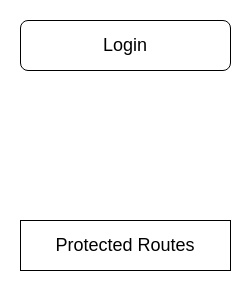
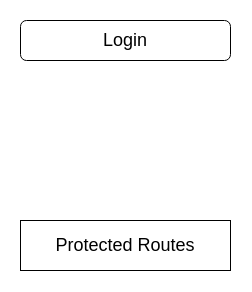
node "Login": size 210x50 -> 210x40
